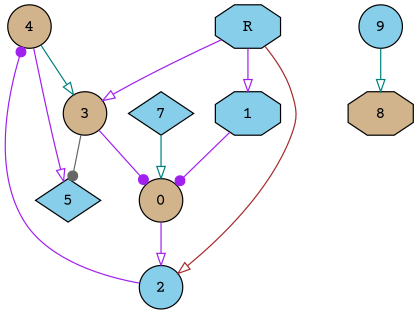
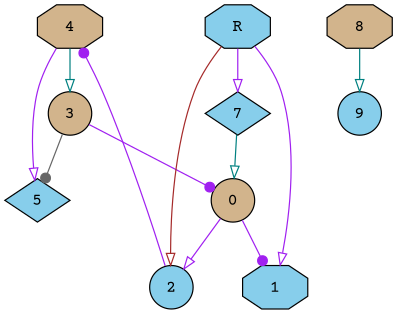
node "4": shape circle -> octagon
edge "9" -> "8": reversed
edge "R" -> "3": now "R" -> "7"
edge "1" -> "0": reversed
